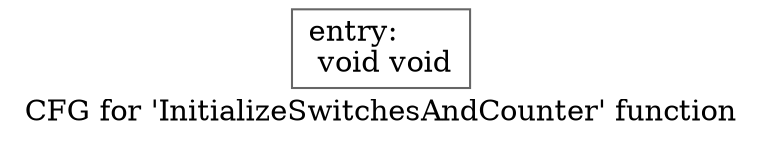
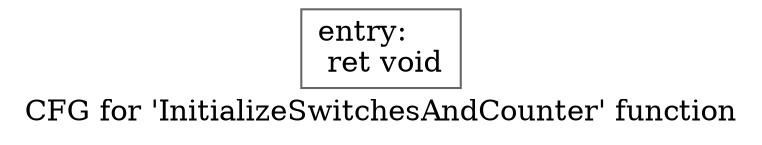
node "entry:": text "void void" -> "ret void"
